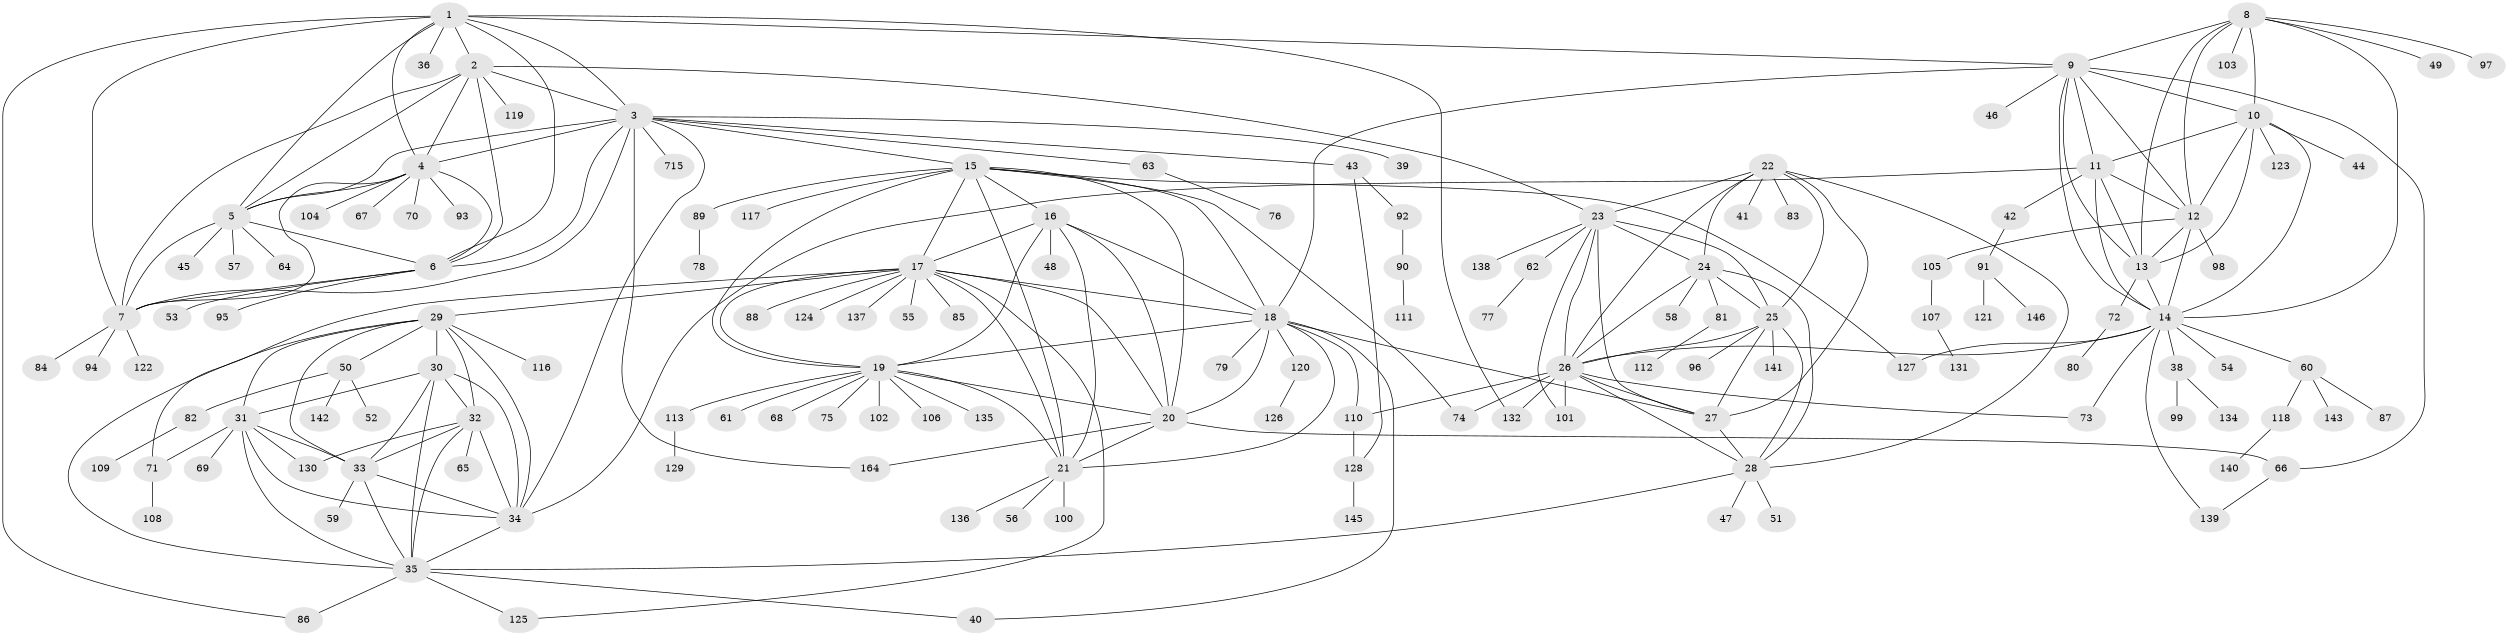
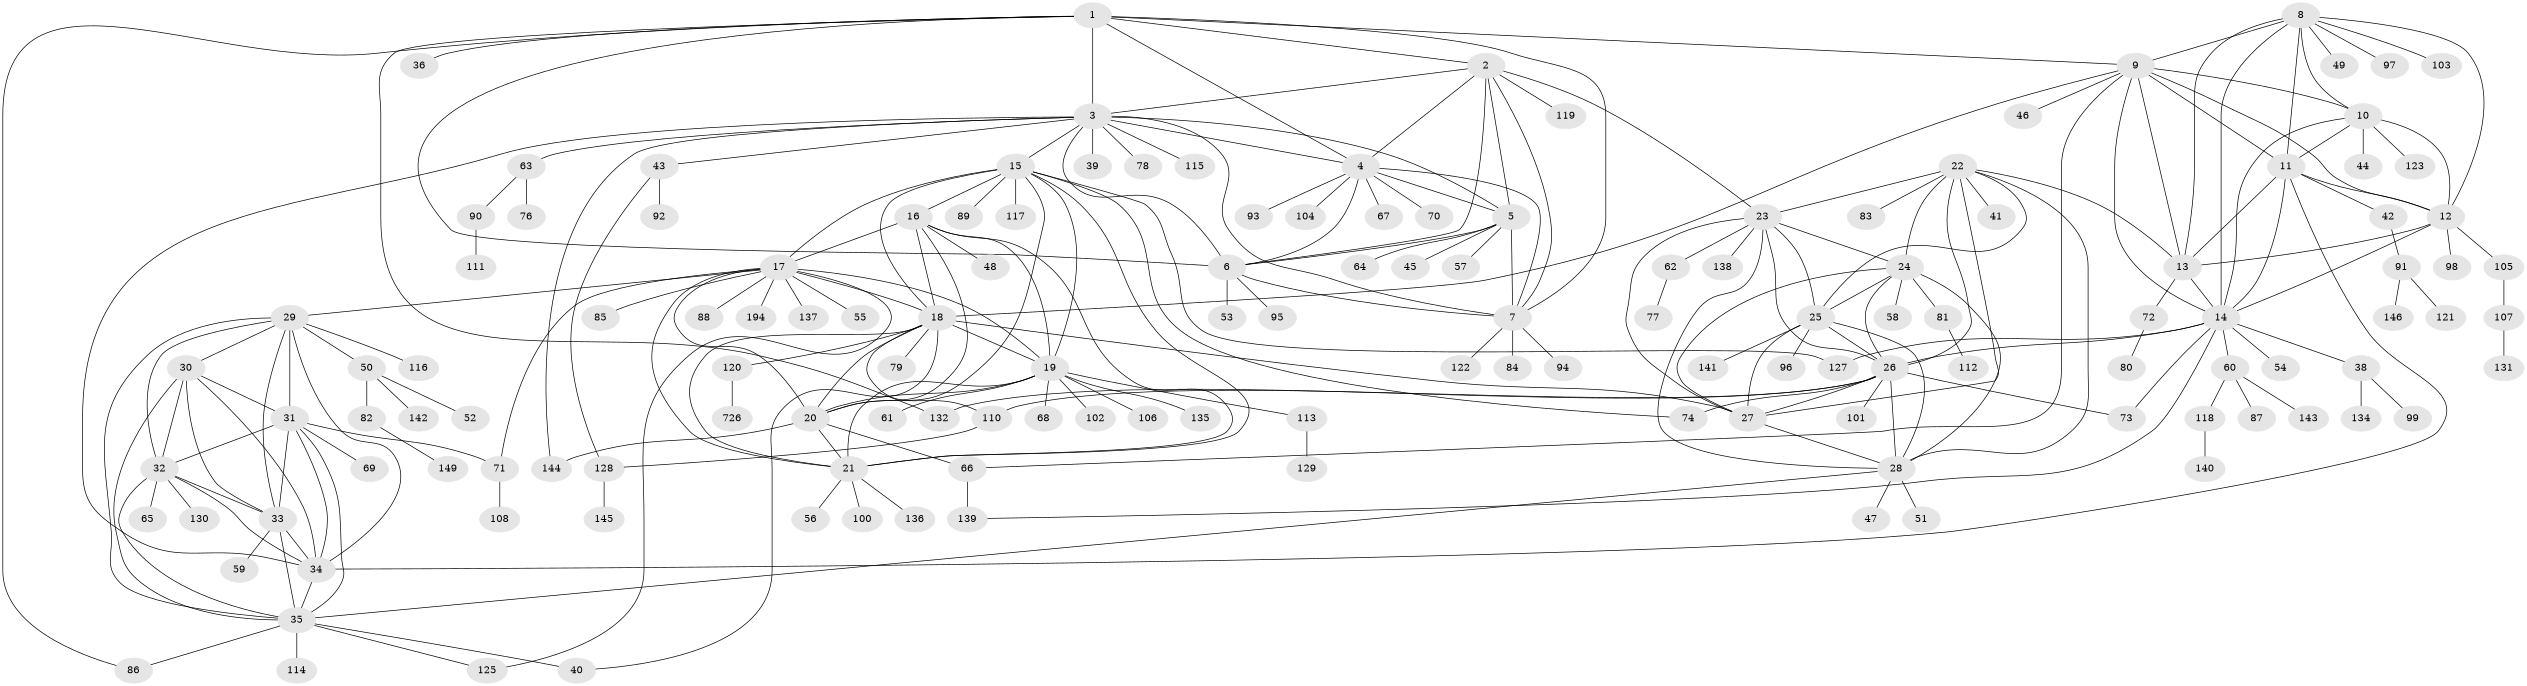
edge "8" -- "11": added
edge "1" -- "5": removed
node "715": label "715" -> "115"
edge "10" -- "13": now "22" -- "13"
edge "89" -- "78": now "3" -- "78"
edge "92" -- "90": now "63" -- "90"
edge "24" -- "27": added
edge "23" -- "101": now "23" -- "28"
node "124": label "124" -> "194"
node "75": removed
node "126": label "126" -> "726"
edge "31" -- "130": now "31" -- "32"
node "109": label "109" -> "149"
node "164": label "164" -> "144"
node "114": added
